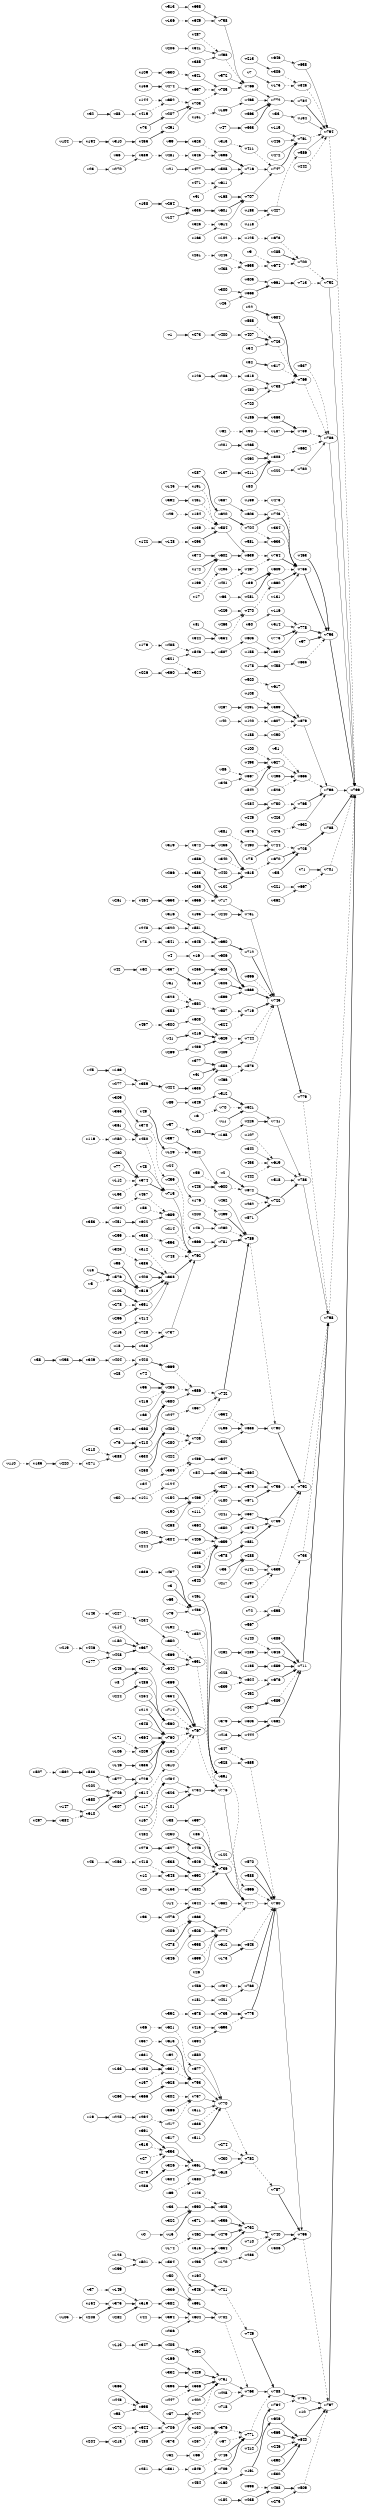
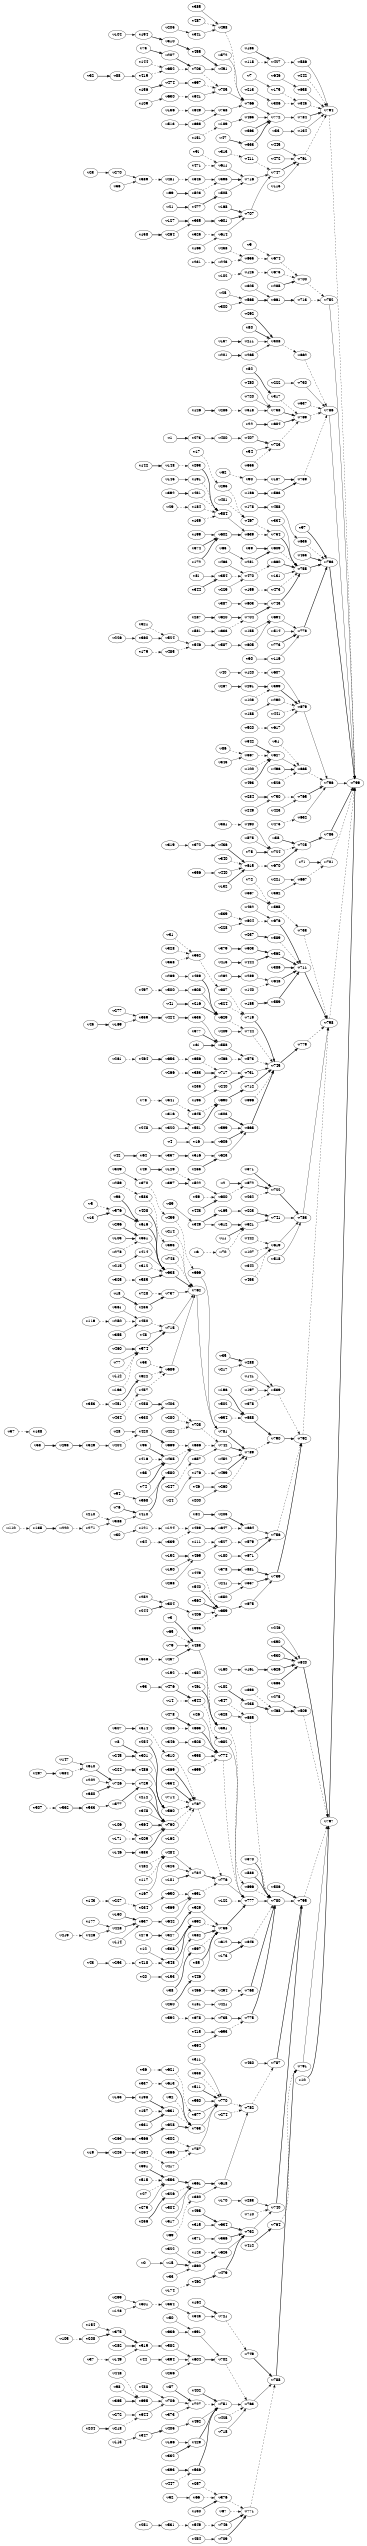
edge "v491" -> "v703": reversed
edge "v704" -> "v633": reversed
edge "v321" -> "v546": now "v524" -> "v546"
node "v441": added
edge "v138" -> "v165": now "v349" -> "v165"
edge "v622" -> "v689": style solid -> dashed
edge "v430" -> "v782": now "v430" -> "v787"
